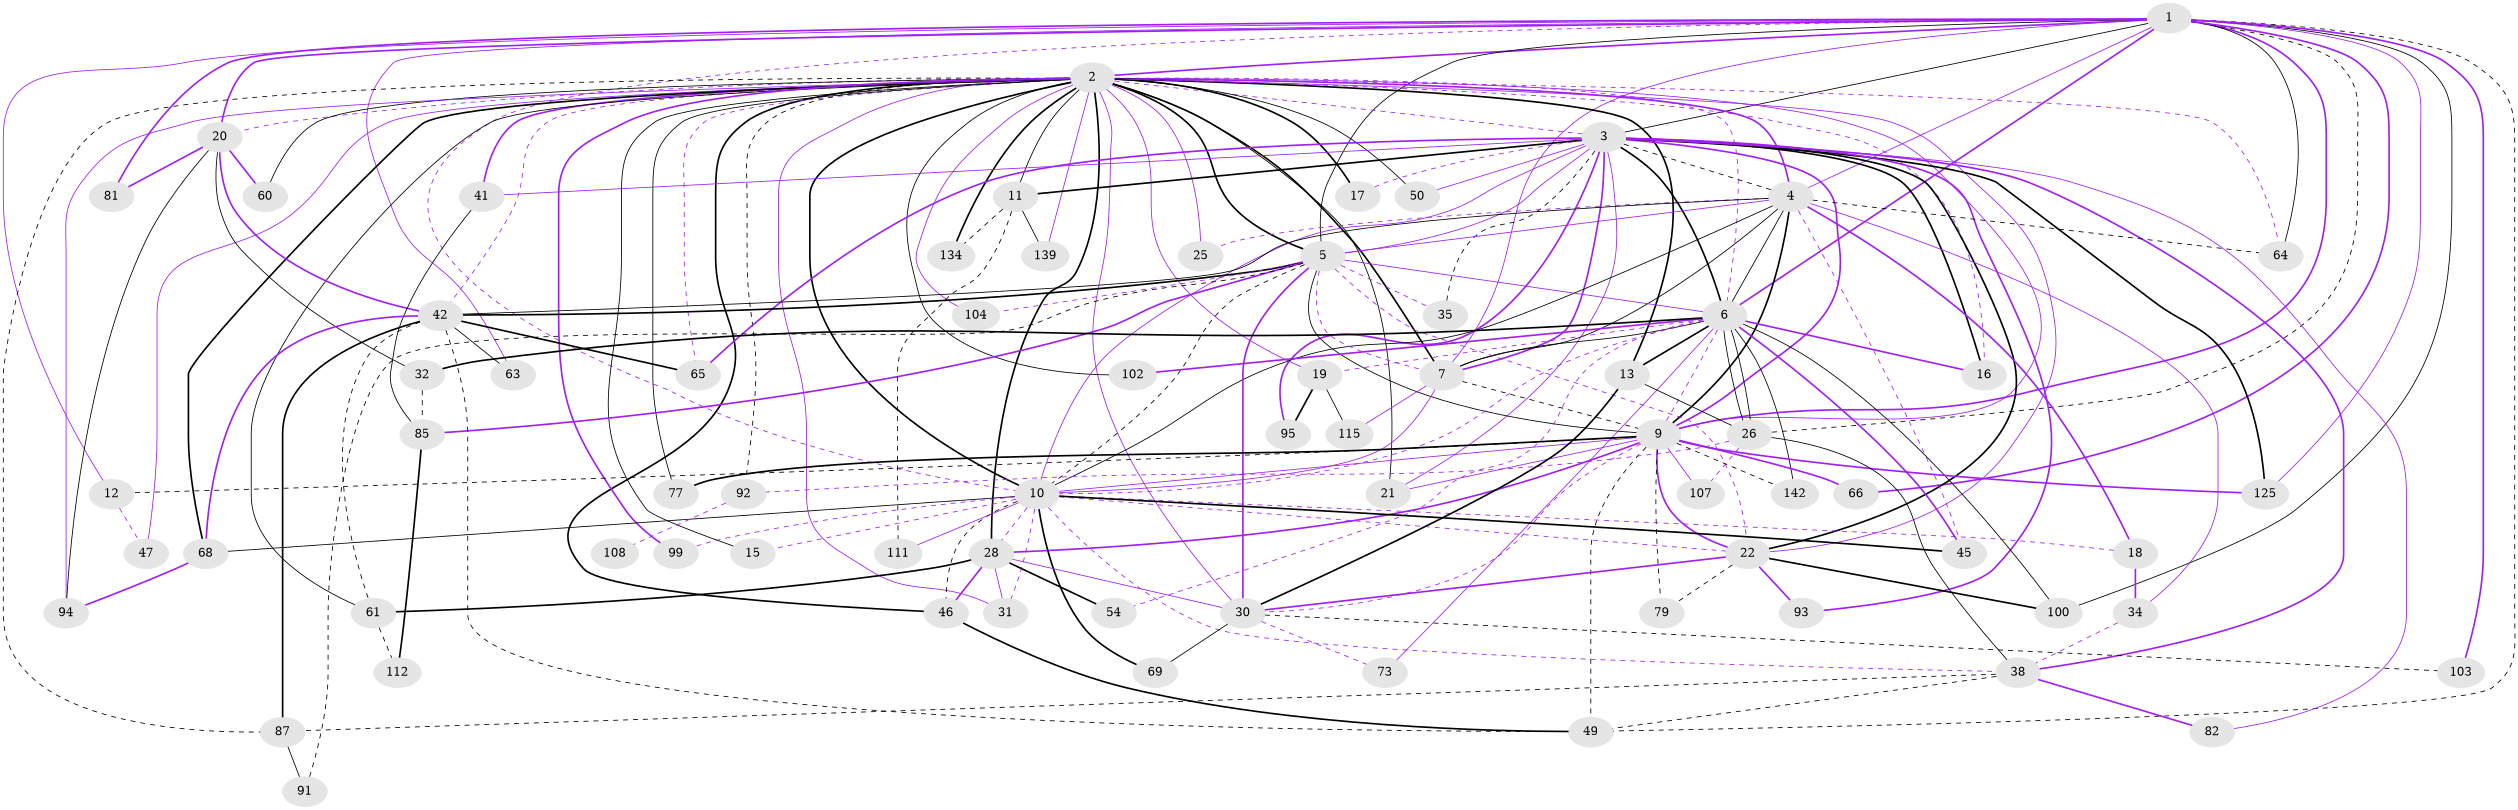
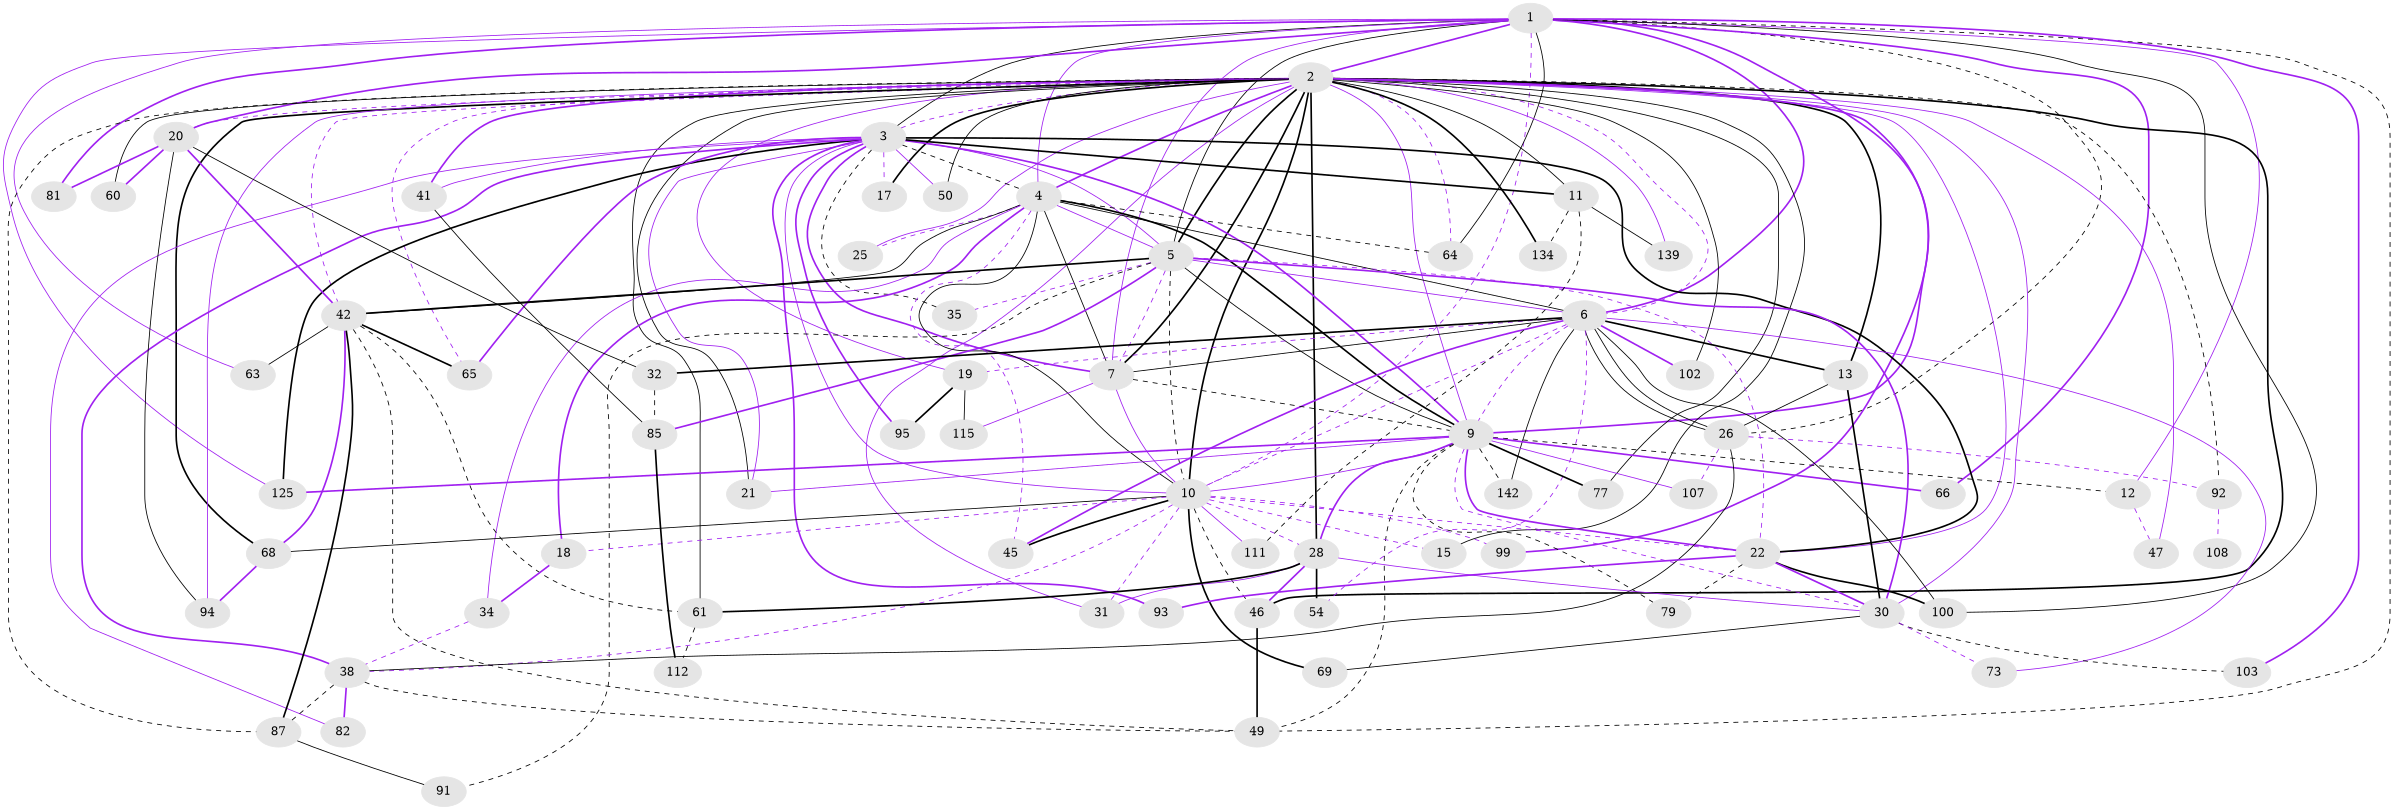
edge "3" -- "6": removed
node "104": removed
node "16": removed
